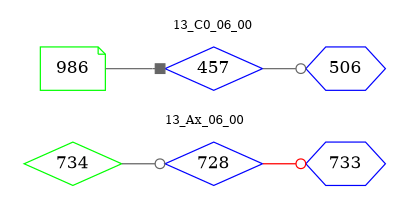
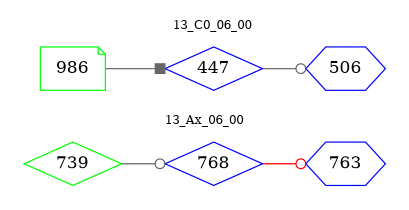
node "457": label "457" -> "447"
node "734": label "734" -> "739"
node "728": label "728" -> "768"
node "733": label "733" -> "763"
